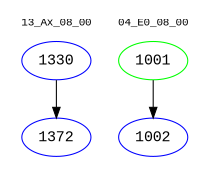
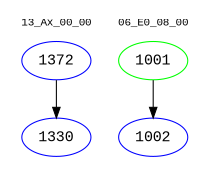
cluster "13_Ax_08_00": label "13_Ax_08_00" -> "13_Ax_00_00"
cluster "04_E0_08_00": label "04_E0_08_00" -> "06_E0_08_00"
edge "1330" -> "1372": reversed
